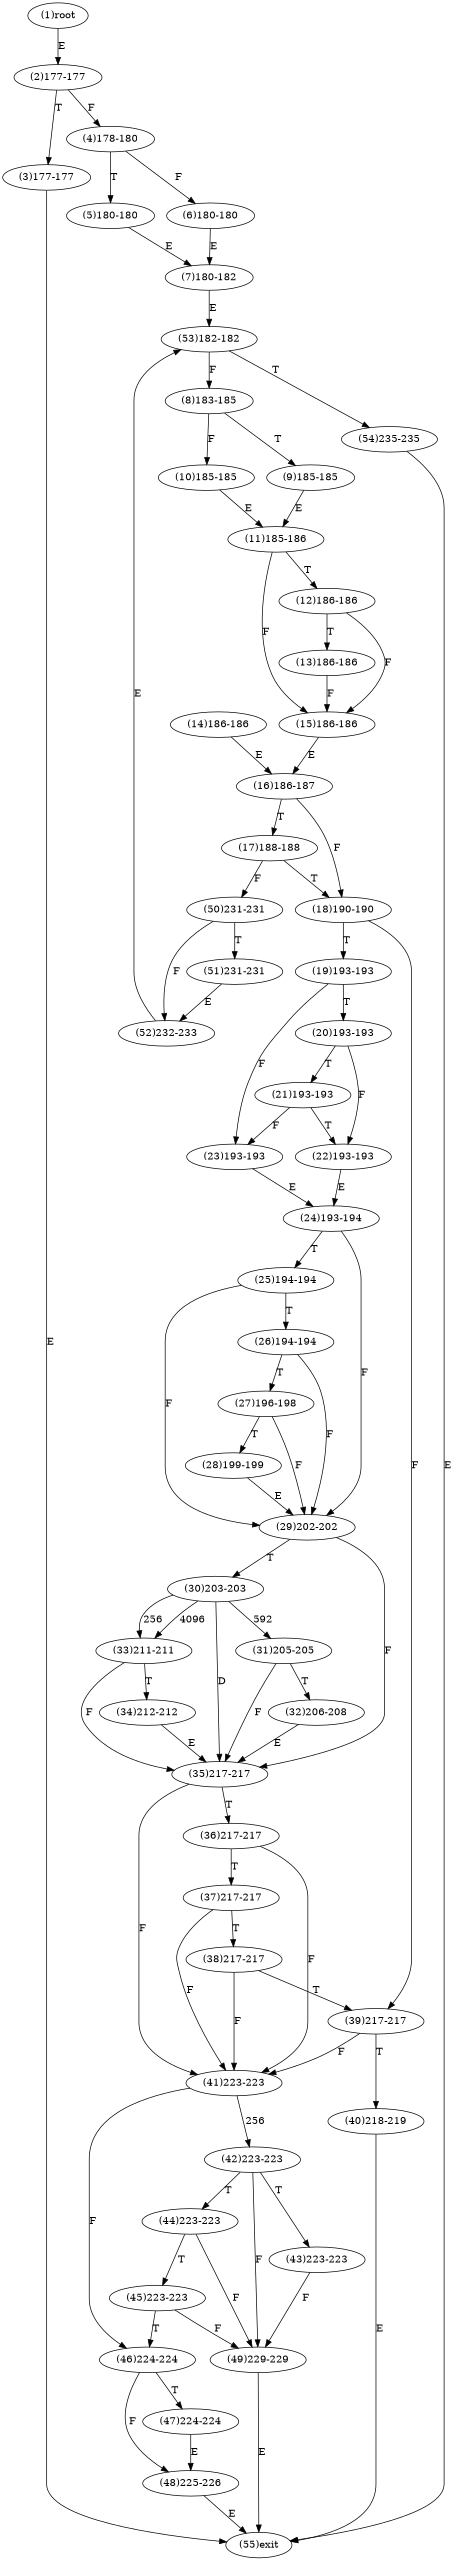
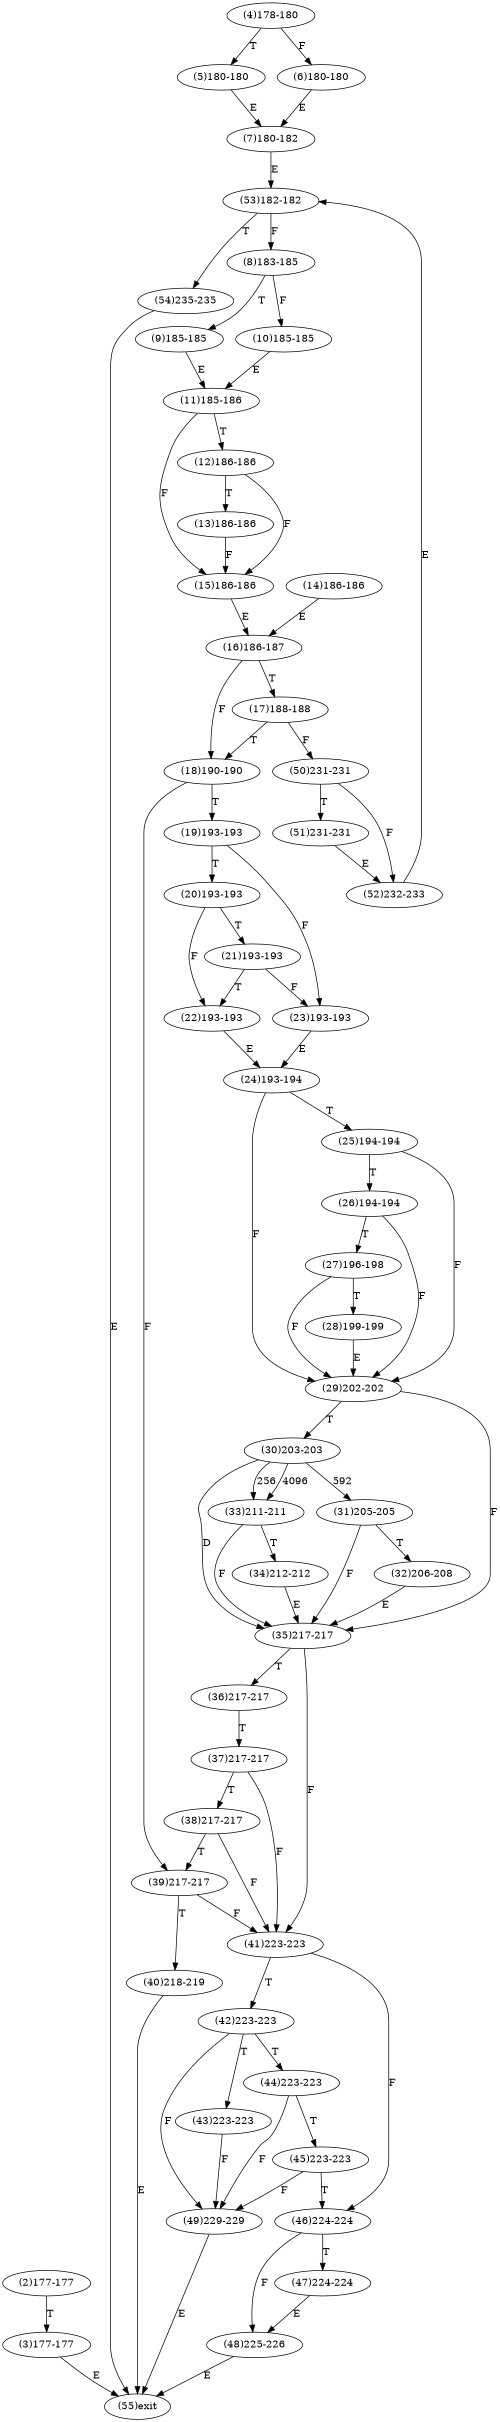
node "(1)root": removed
edge "(2)177-177" -> "(4)178-180": removed, label "F"
edge "(36)217-217" -> "(41)223-223": removed, label "F"
edge "(41)223-223" -> "(42)223-223": label "256" -> "T"
